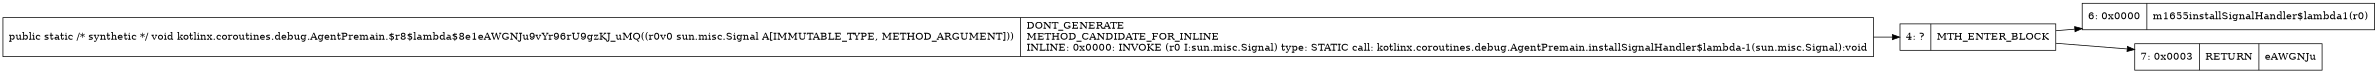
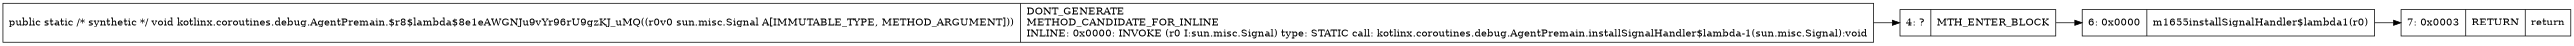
edge "4: ?" -> "7: 0x0003": now "6: 0x0000" -> "7: 0x0003"
node "7: 0x0003": text "eAWGNJu" -> "return"
